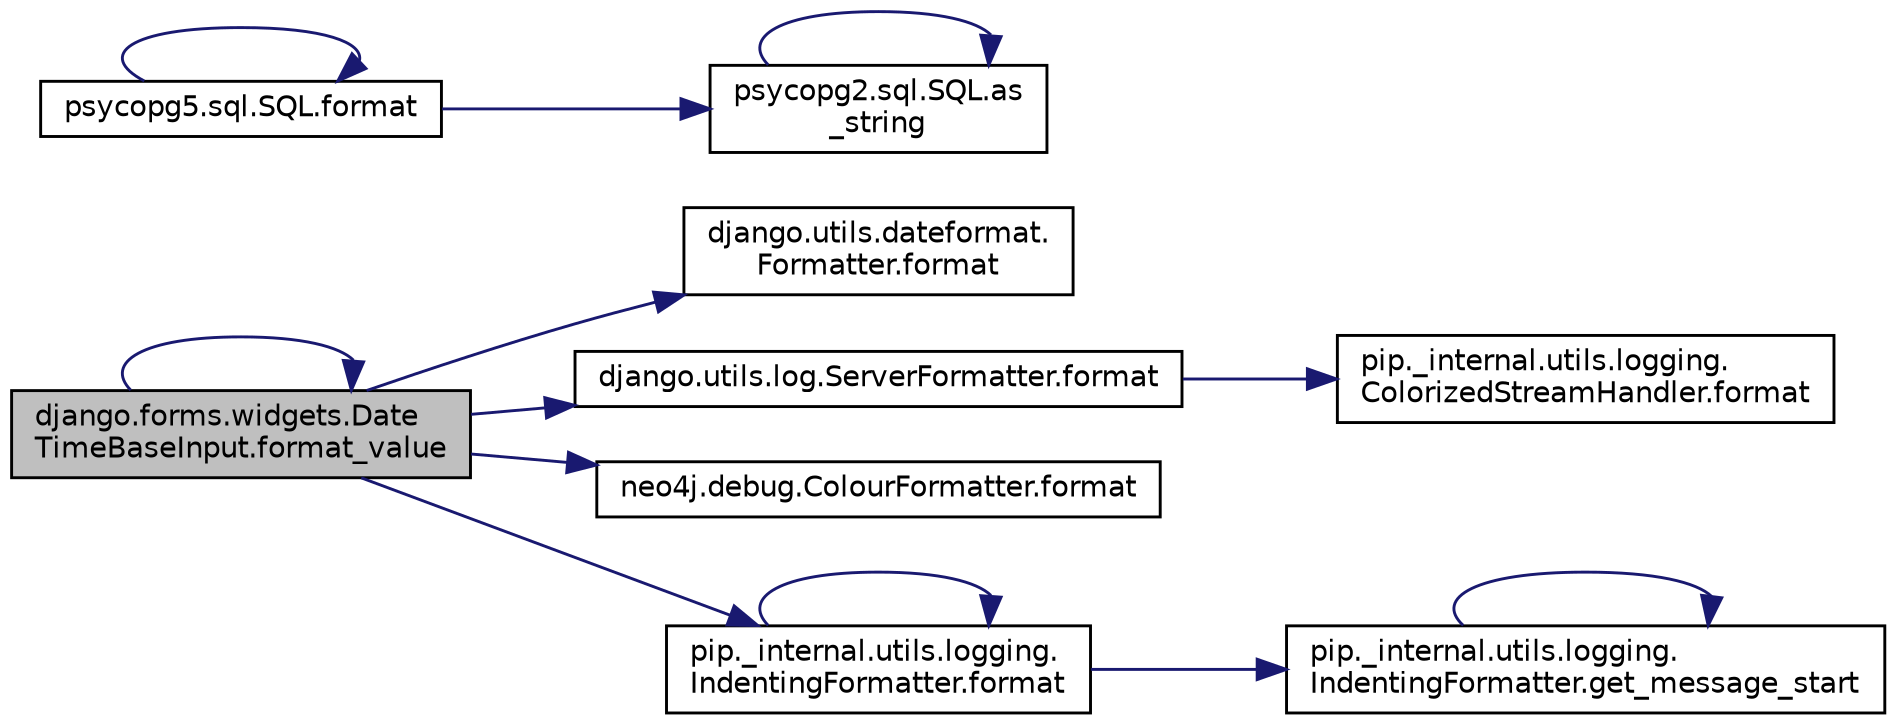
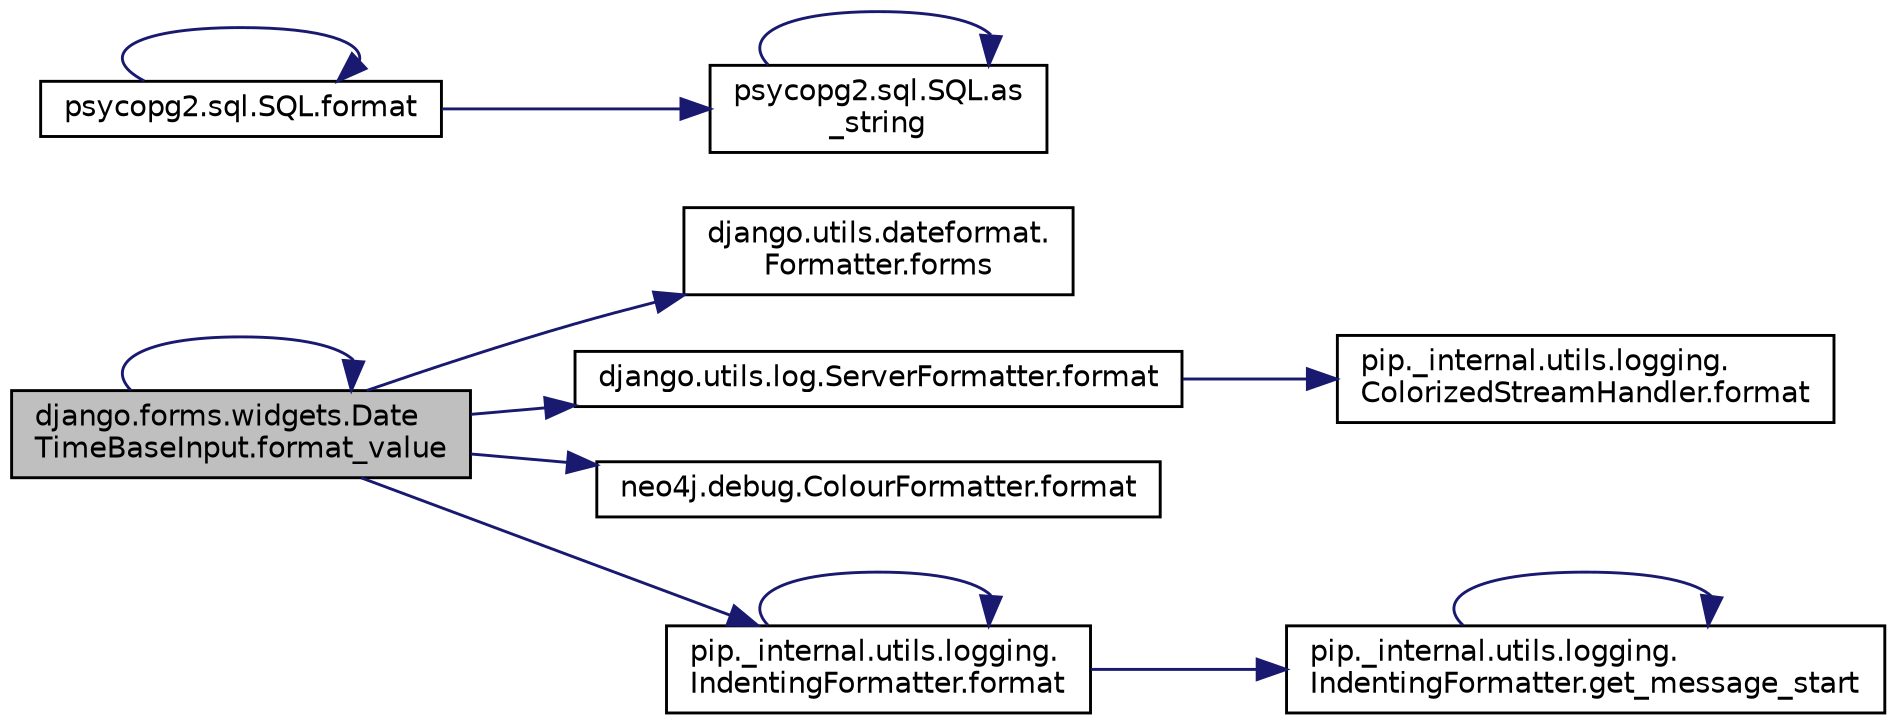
node "psycopg5.sql.SQL.format": label "psycopg5.sql.SQL.format" -> "psycopg2.sql.SQL.format"
node "django.utils.dateformat. Formatter.format": label "django.utils.dateformat. Formatter.format" -> "django.utils.dateformat. Formatter.forms"
